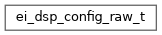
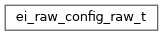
node "ei_dsp_config_raw_t": label "ei_dsp_config_raw_t" -> "ei_raw_config_raw_t"
